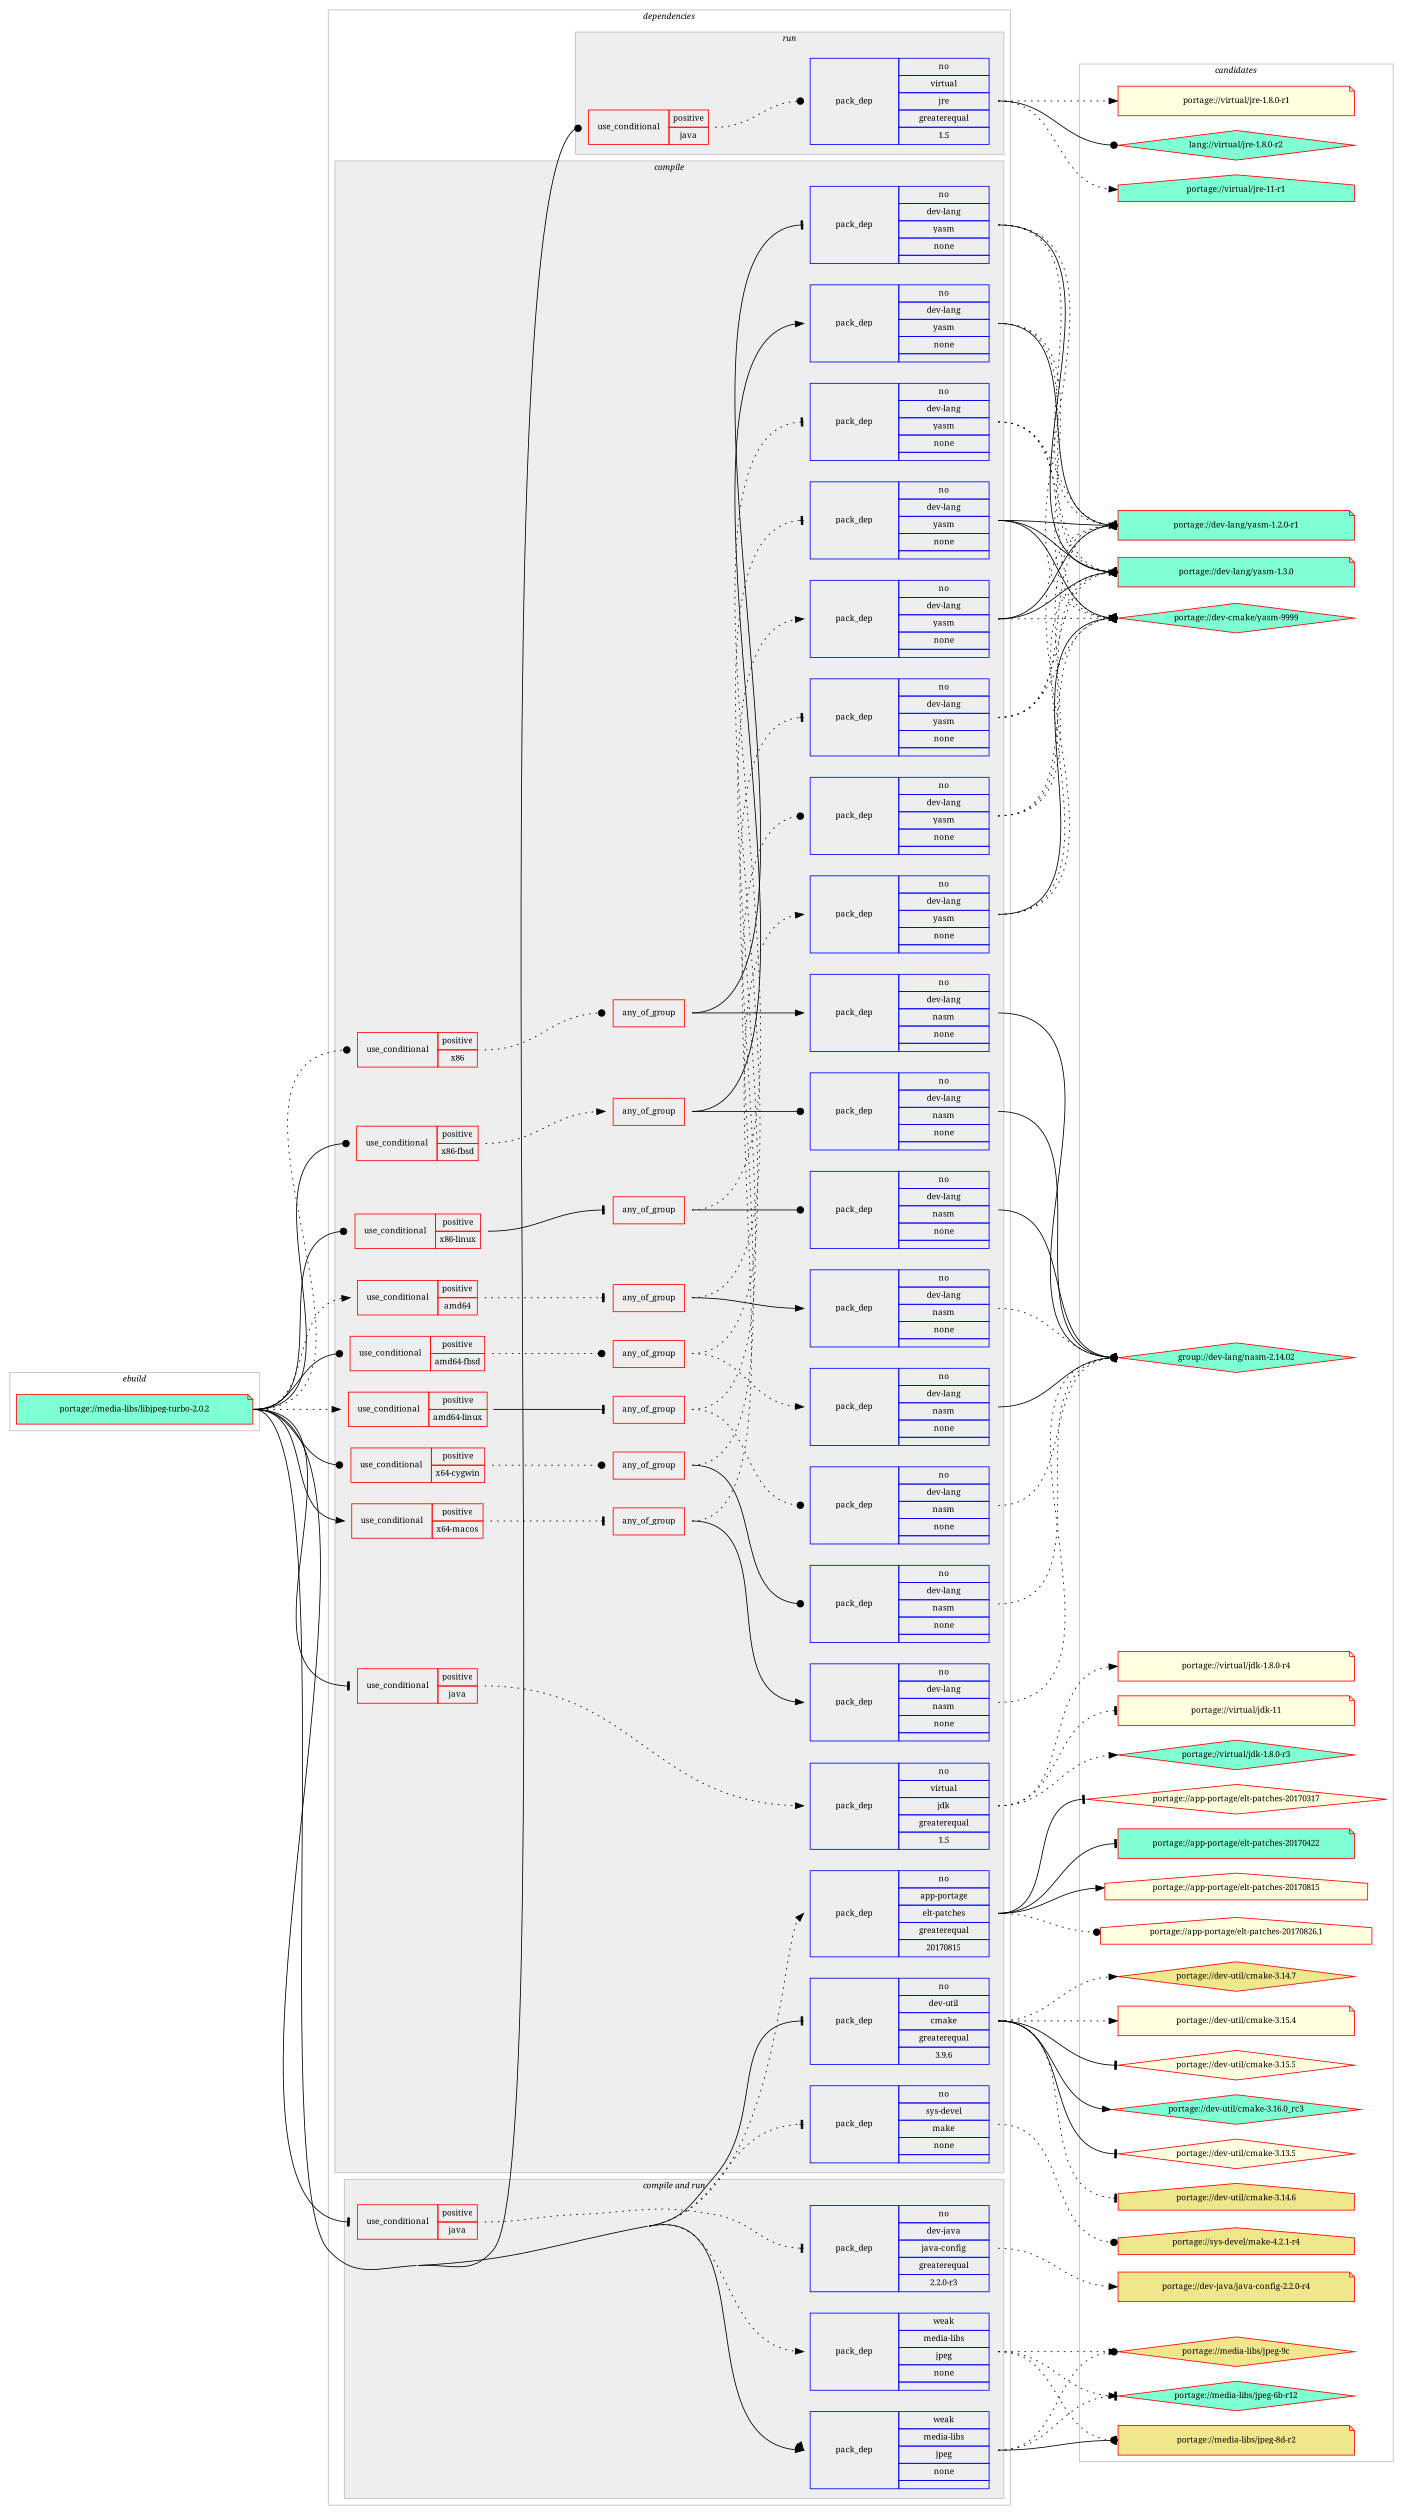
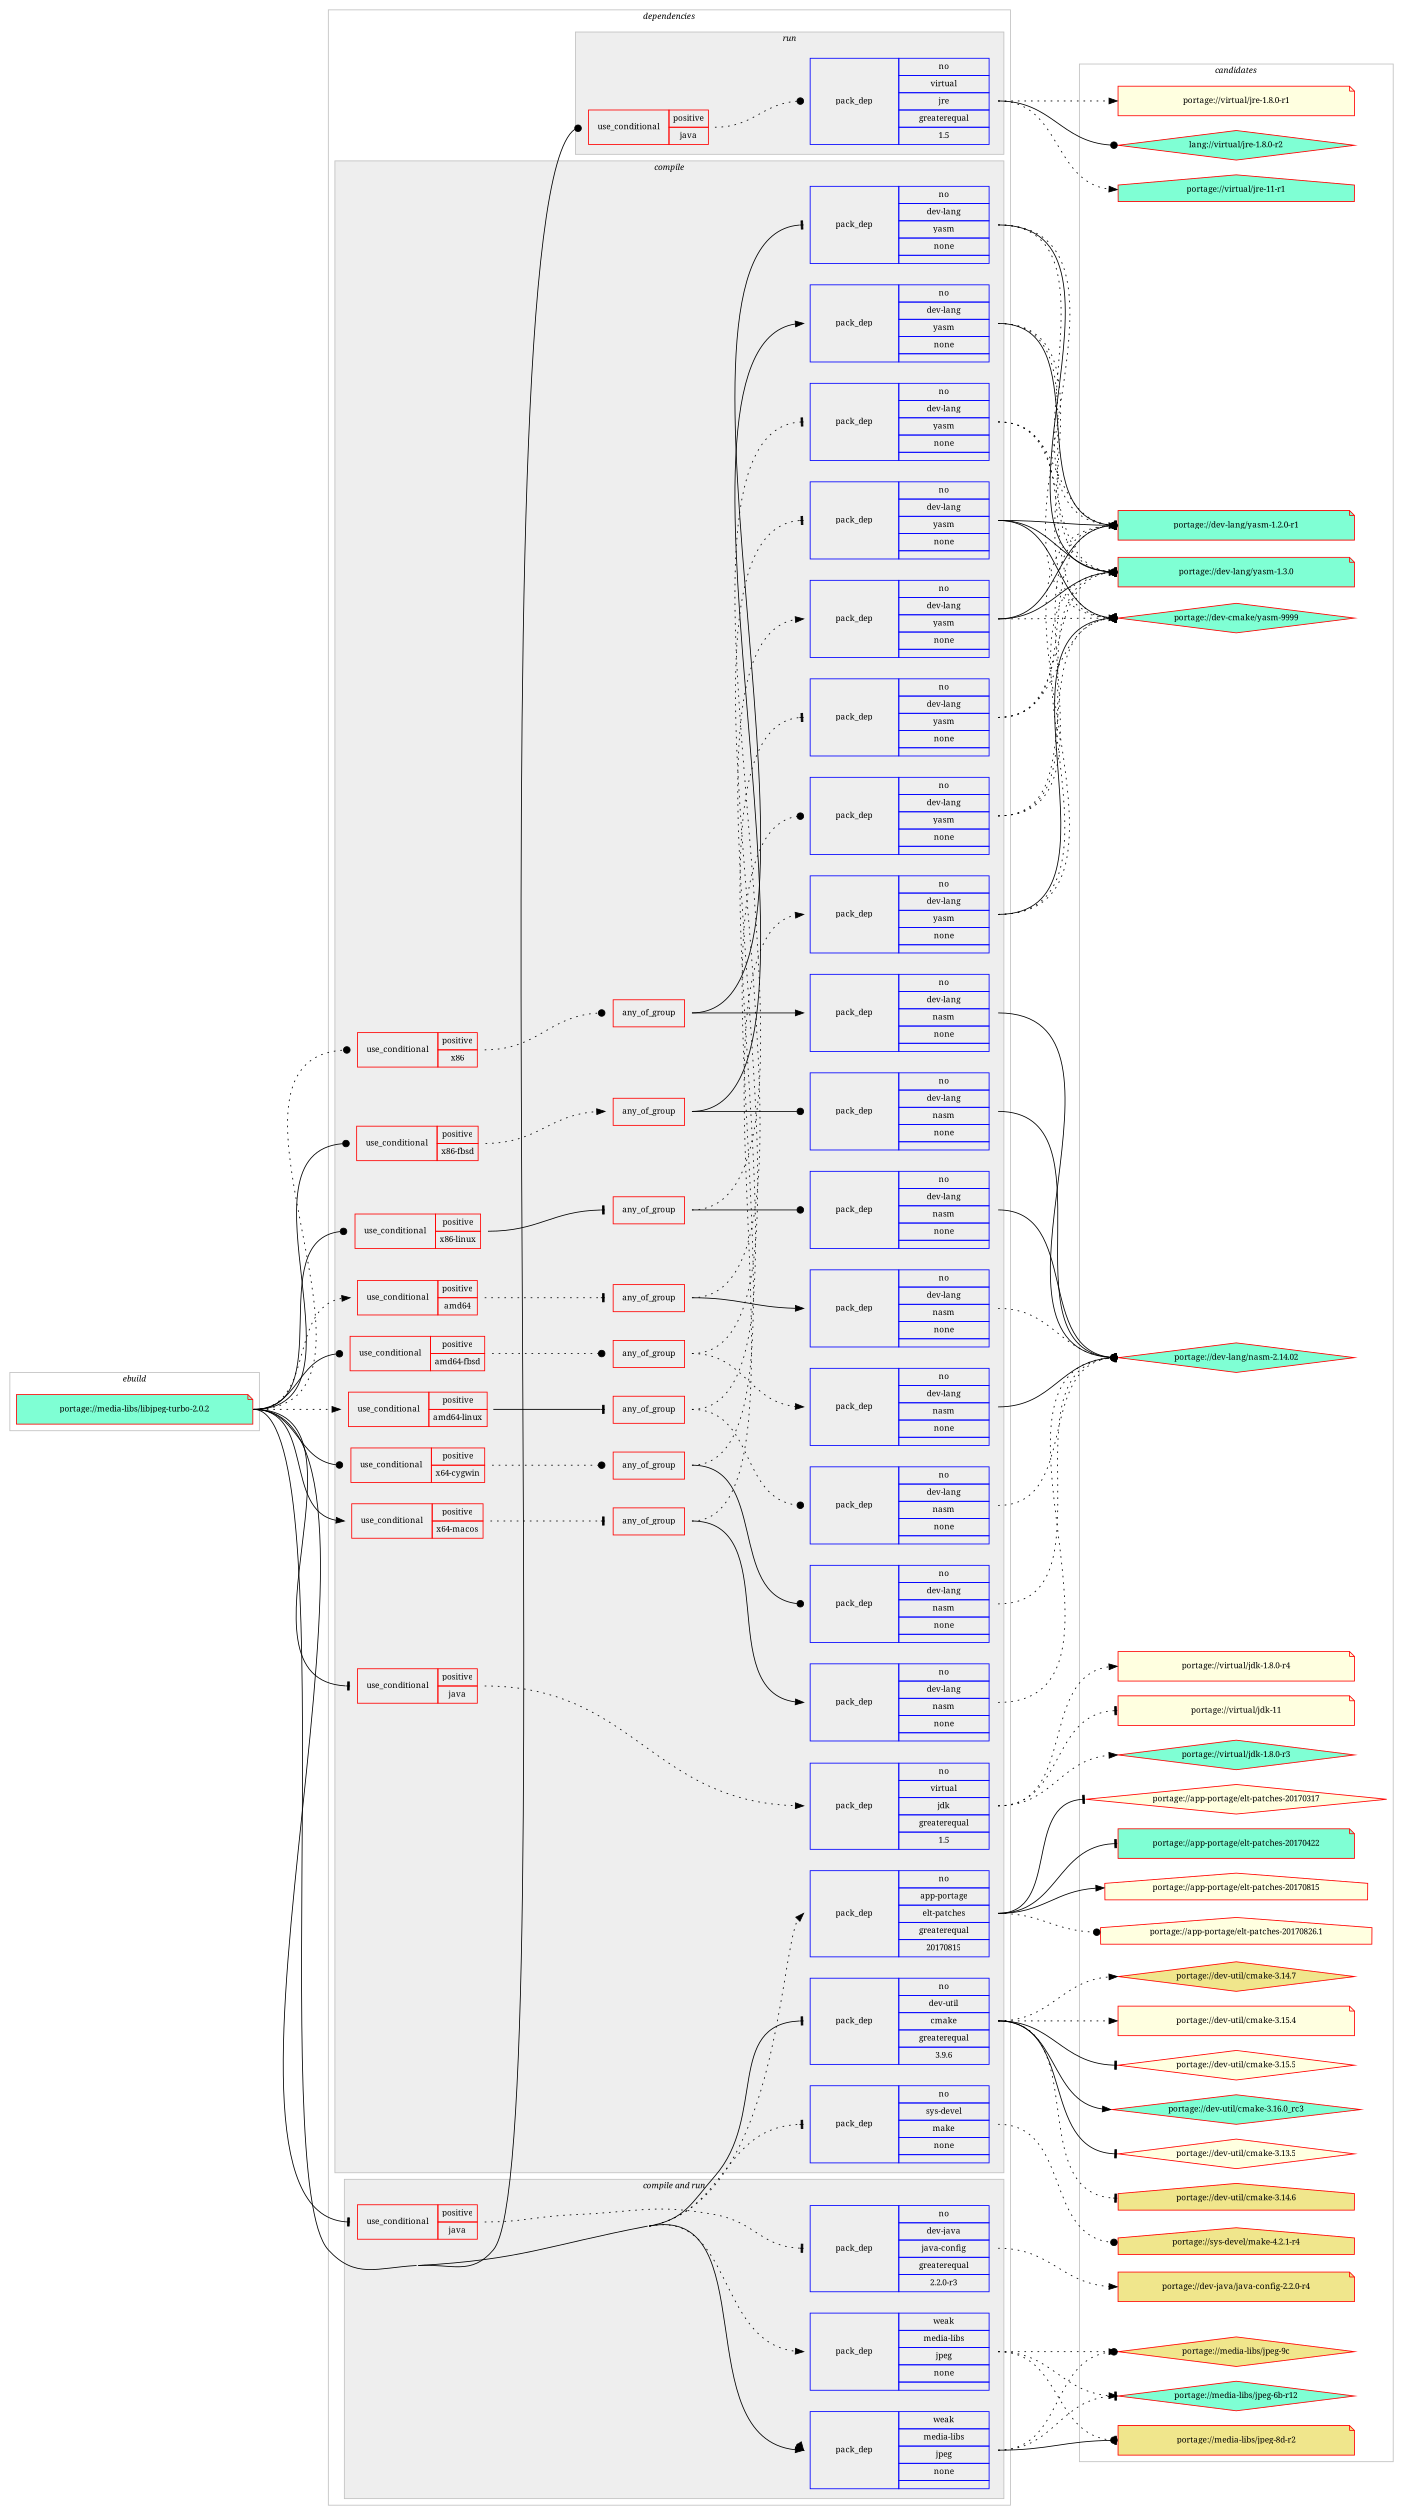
node "group://dev-lang/nasm-2.14.02": label "group://dev-lang/nasm-2.14.02" -> "portage://dev-lang/nasm-2.14.02"
